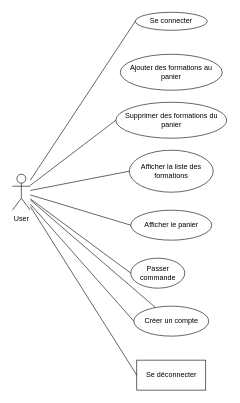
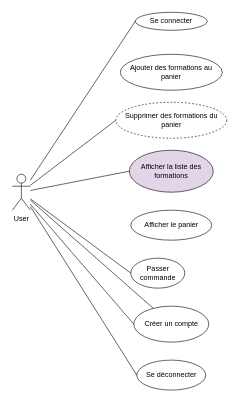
node "Supprimer des formations du panier": style solid -> dashed
node "Afficher la liste des formations": fillcolor #ffffff -> #e1d5e7
edge "User" -- "Afficher le panier": removed
node "Créer un compte": size 75x30 -> 75x36
node "Se déconnecter": shape rectangle -> ellipse
